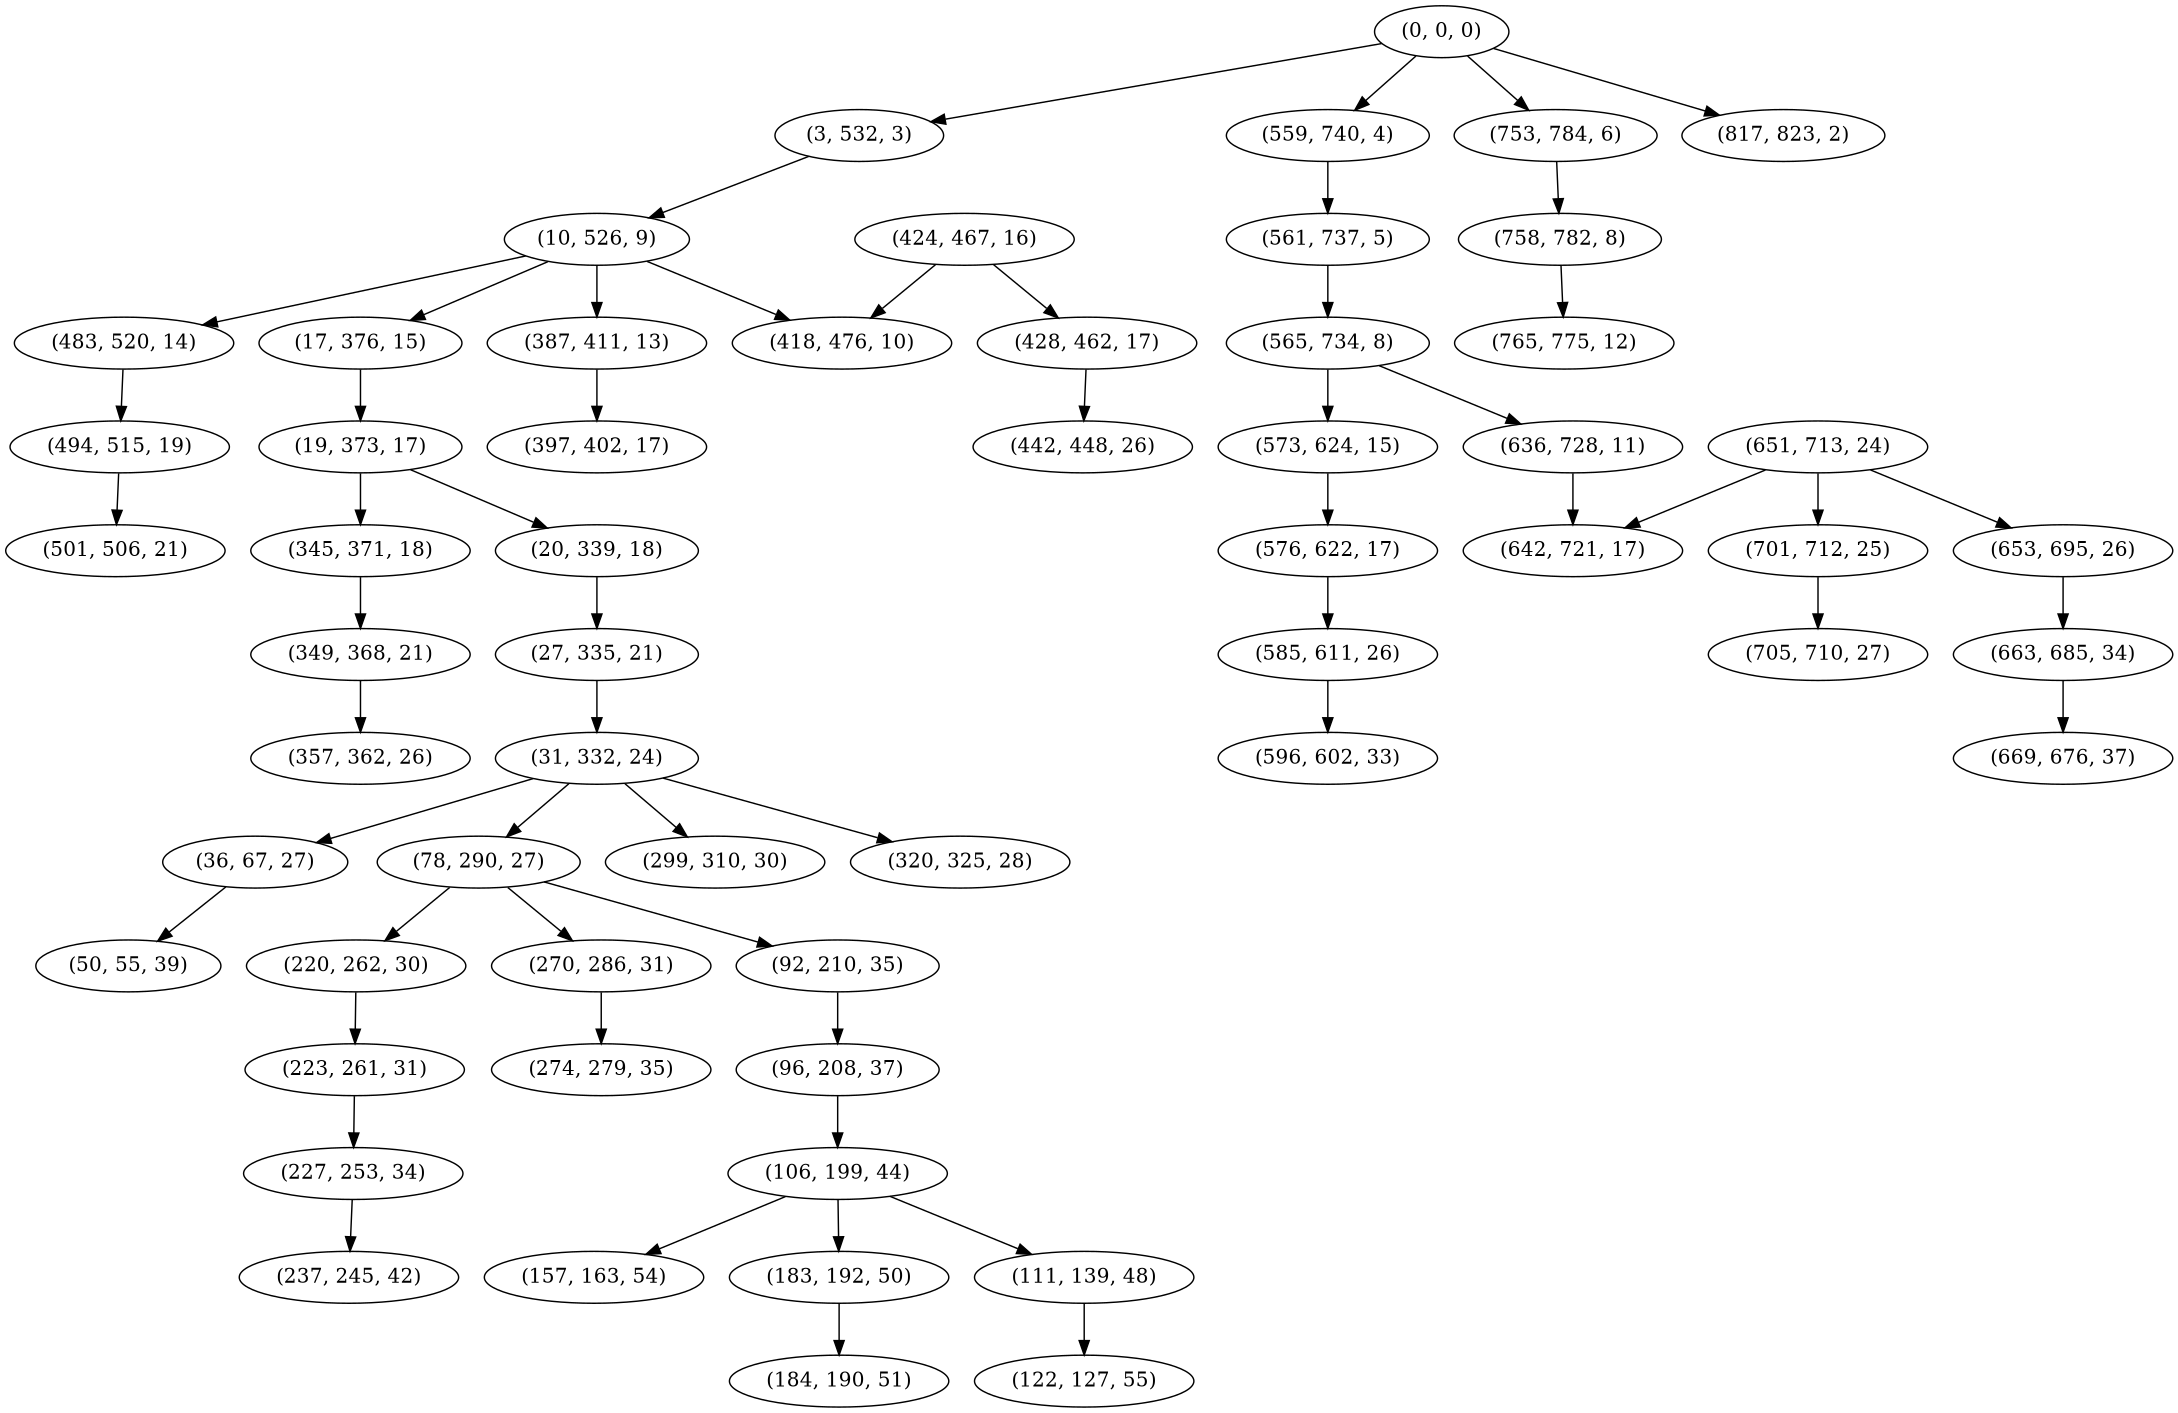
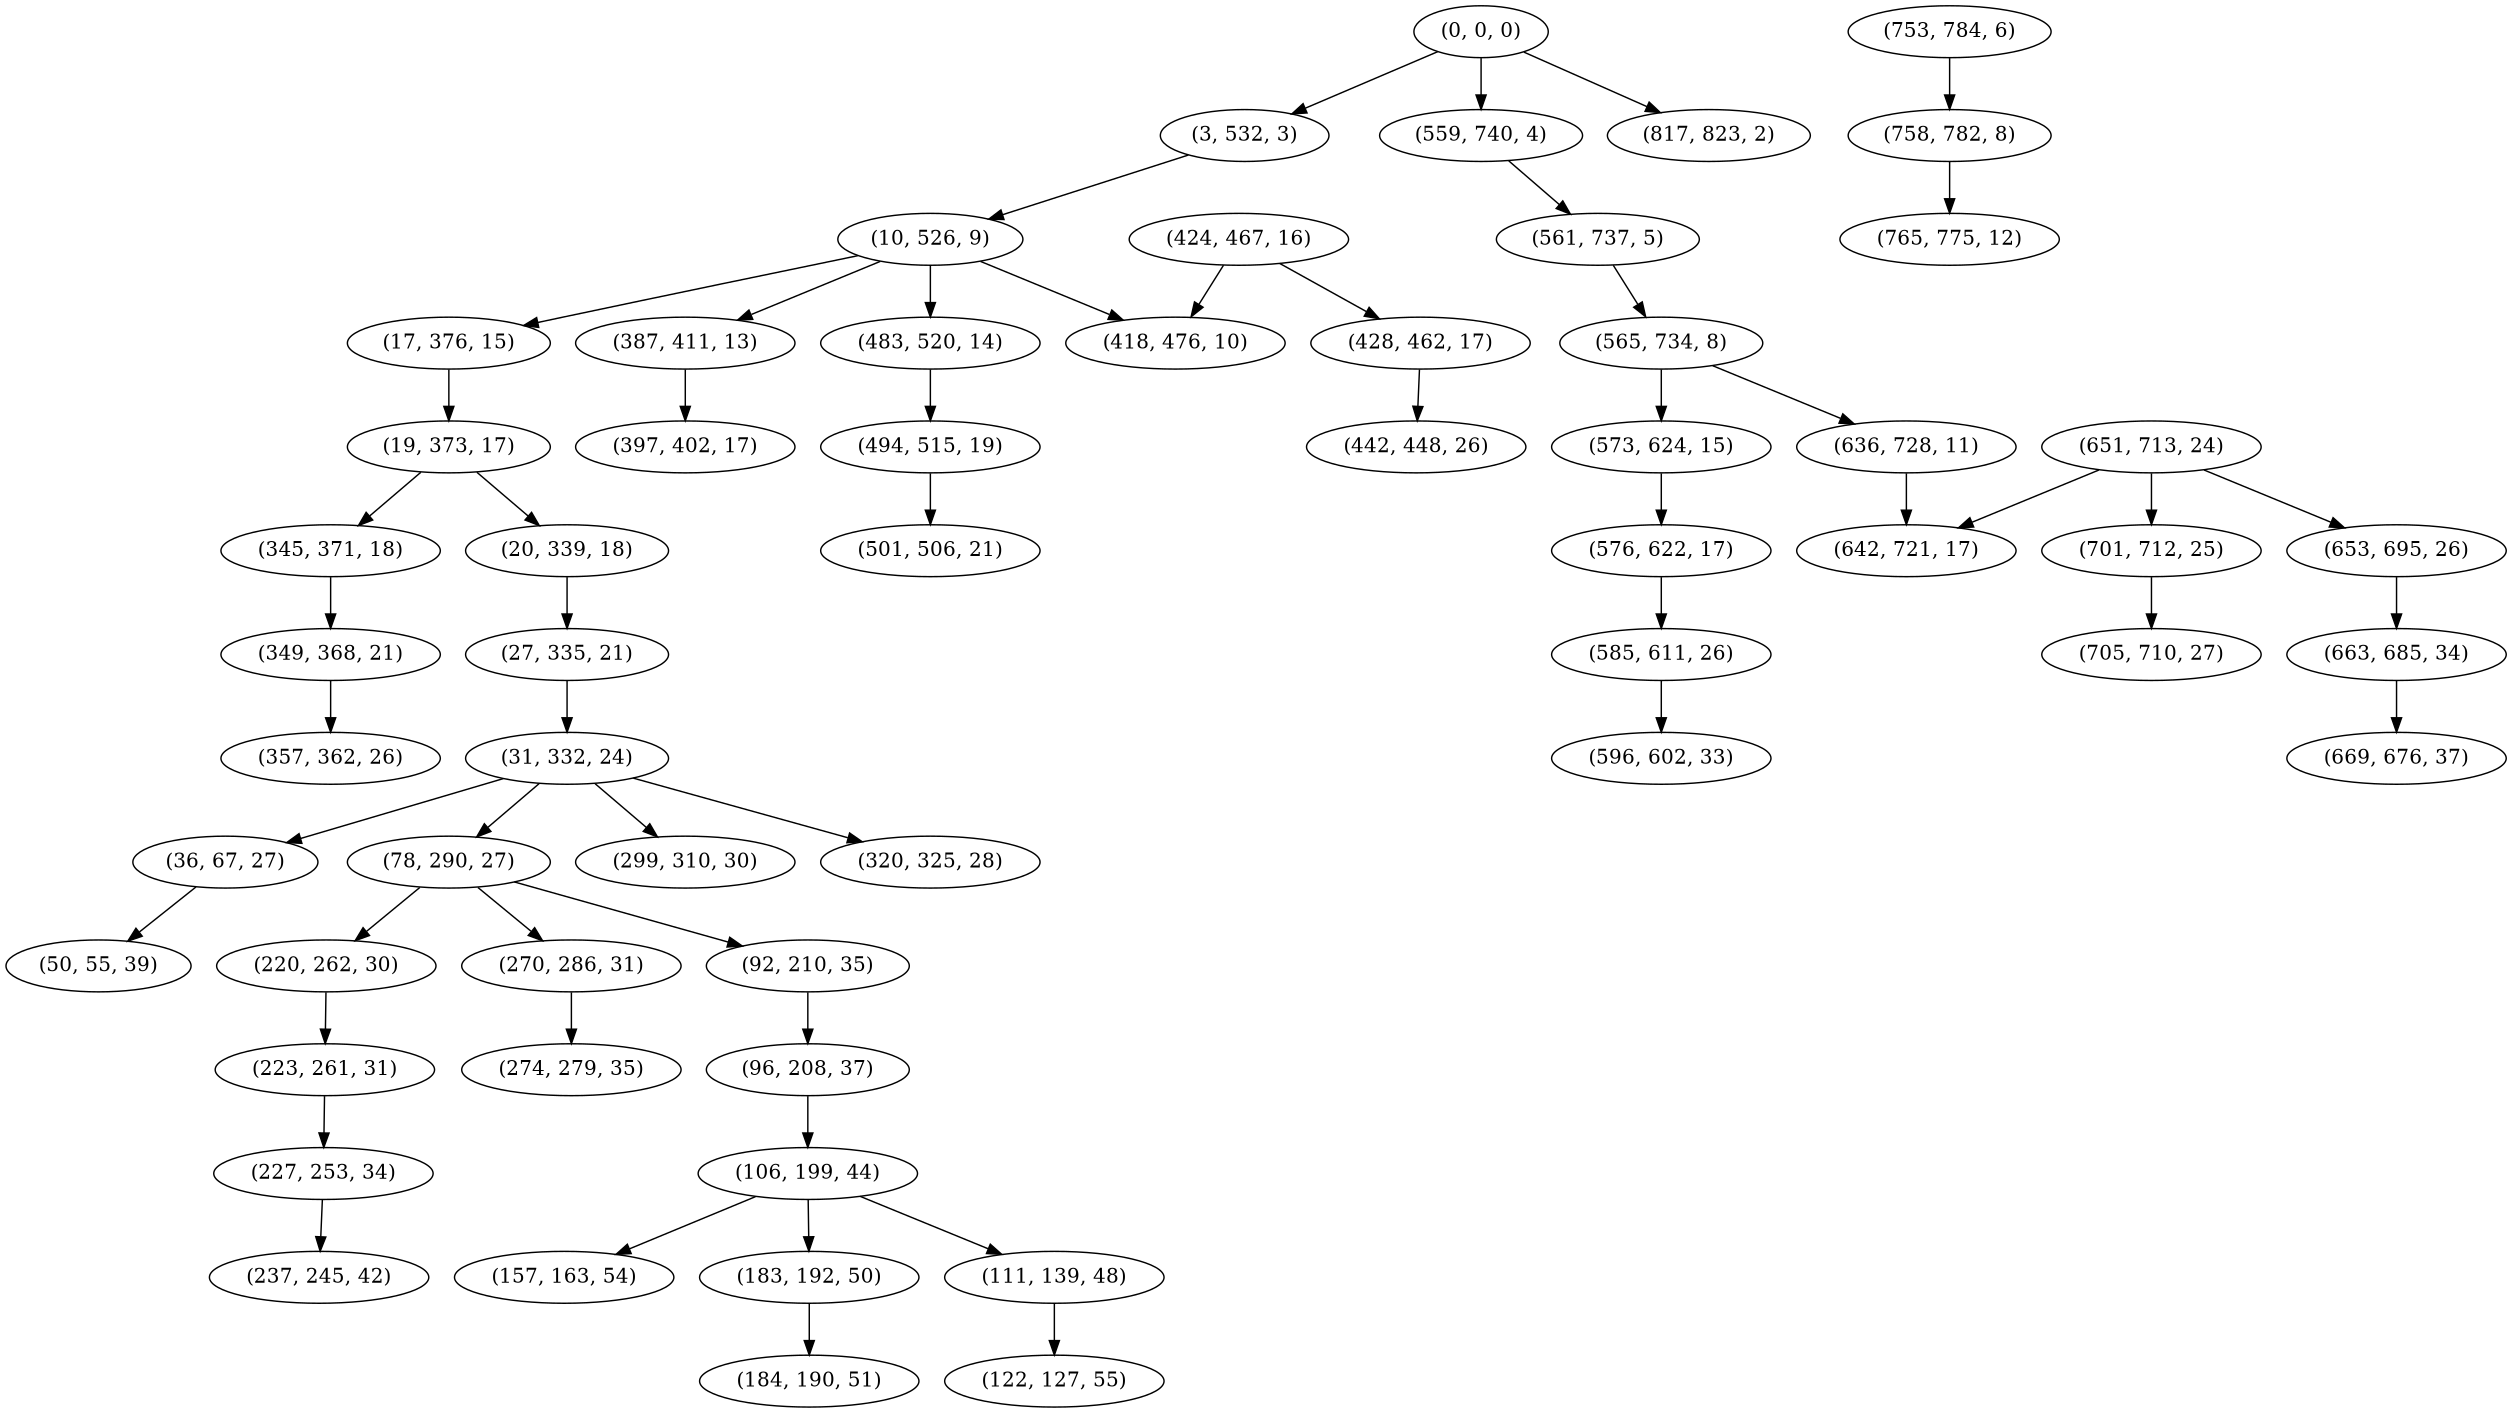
edge "(0, 0, 0)" -> "(753, 784, 6)": removed
